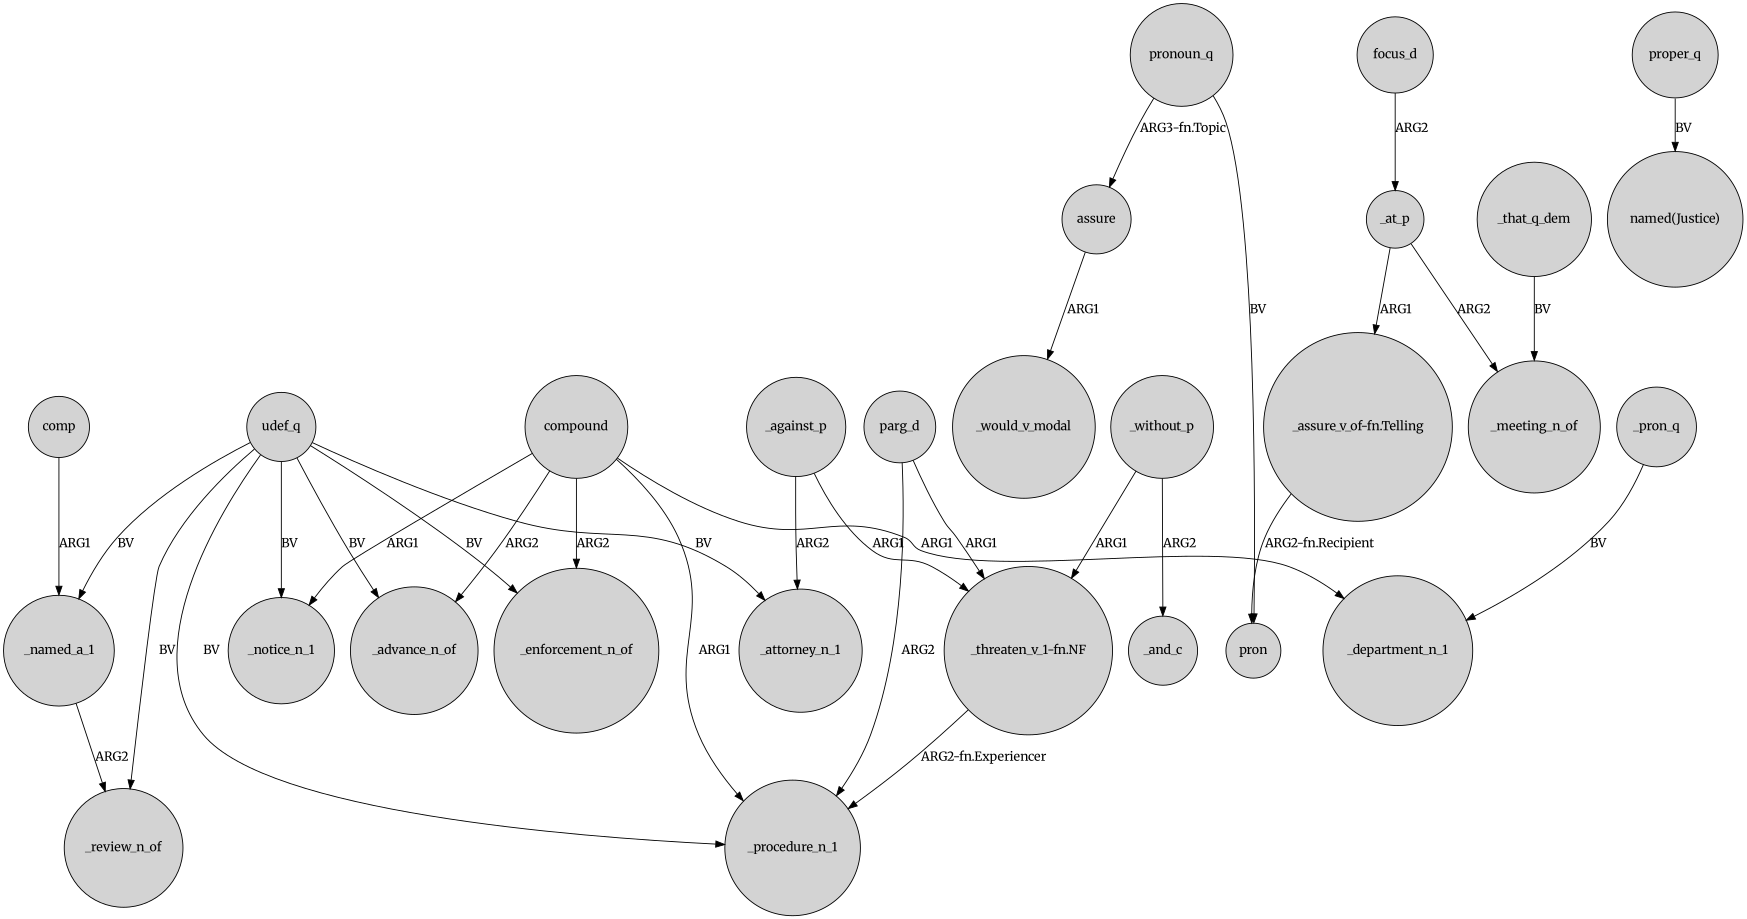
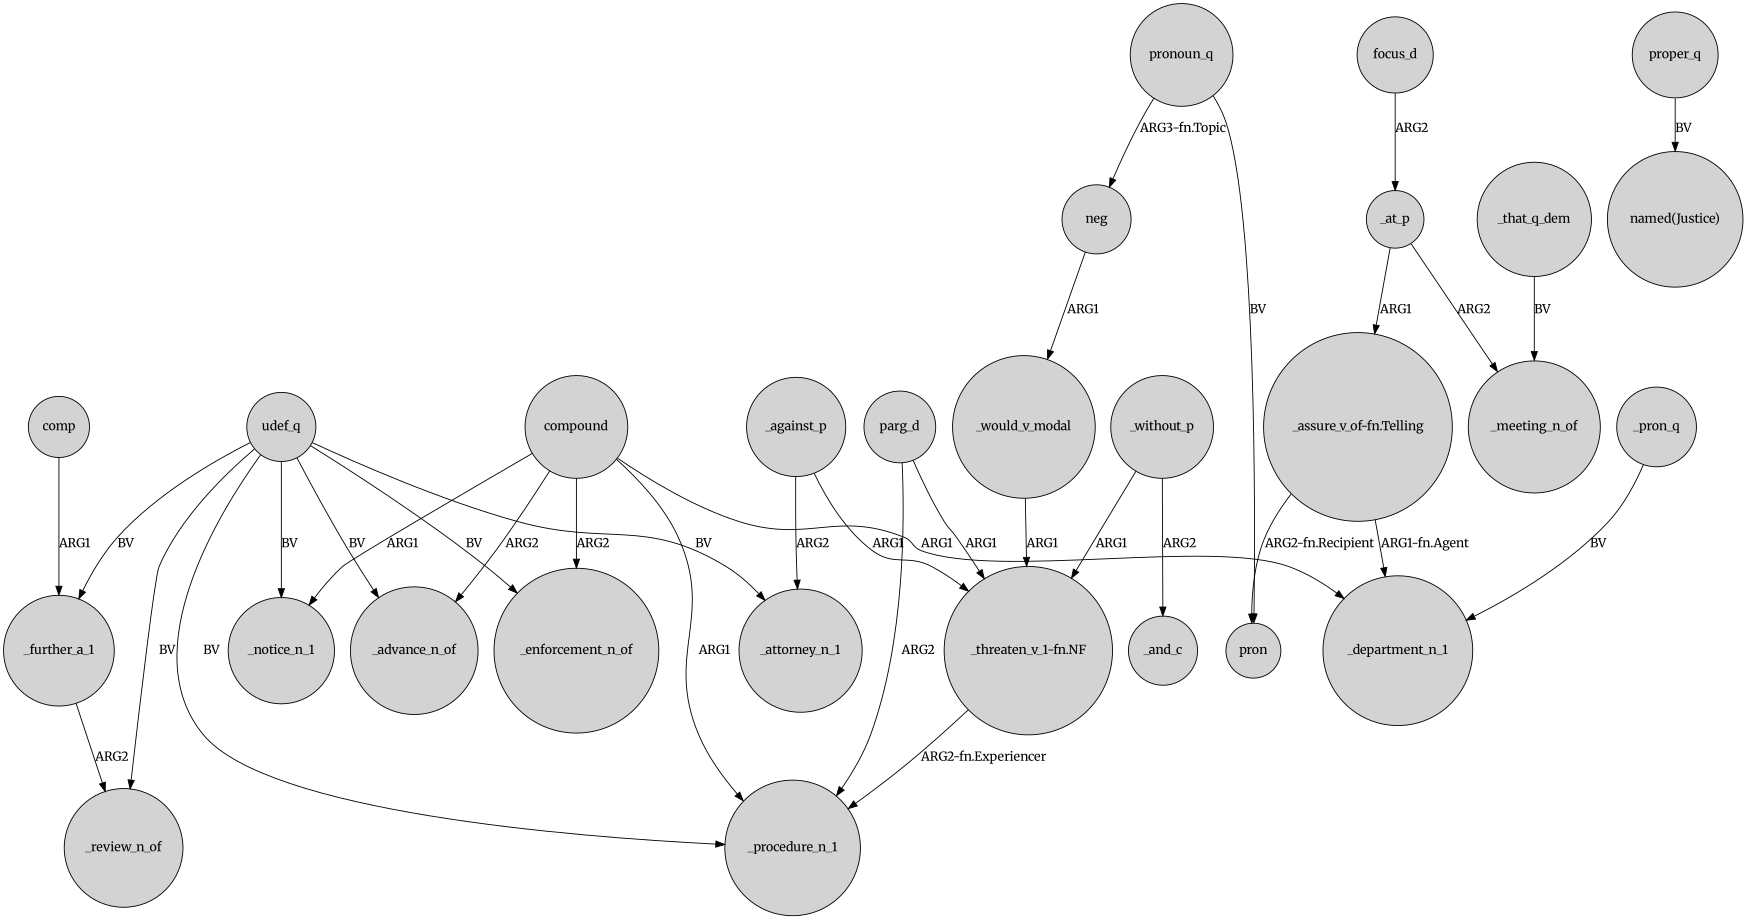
node "assure": label "assure" -> "neg"
edge "_would_v_modal" -> "_threaten_v_1-fn.NF": added, label "ARG1"
edge "_assure_v_of-fn.Telling" -> "_department_n_1": added, label "ARG1-fn.Agent"
node "_named_a_1": label "_named_a_1" -> "_further_a_1"
